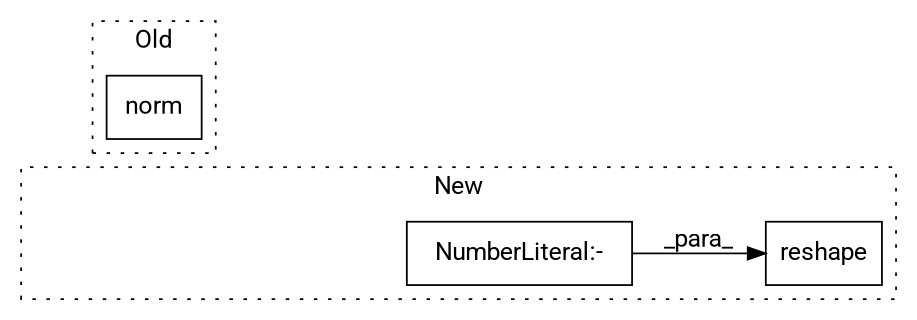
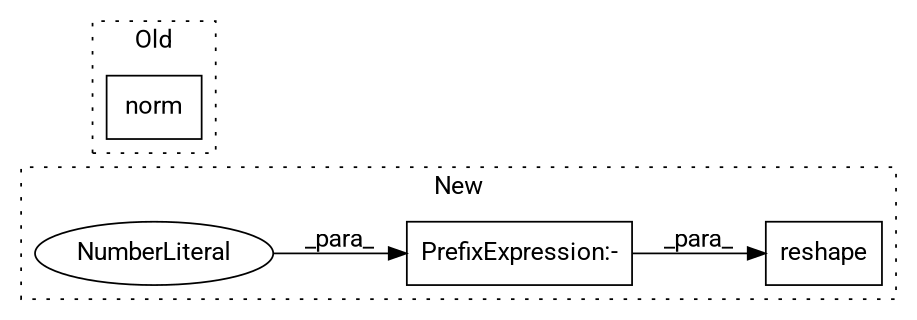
node "NumberLiteral": added
node "NumberLiteral:-": label "NumberLiteral:-" -> "PrefixExpression:-"
